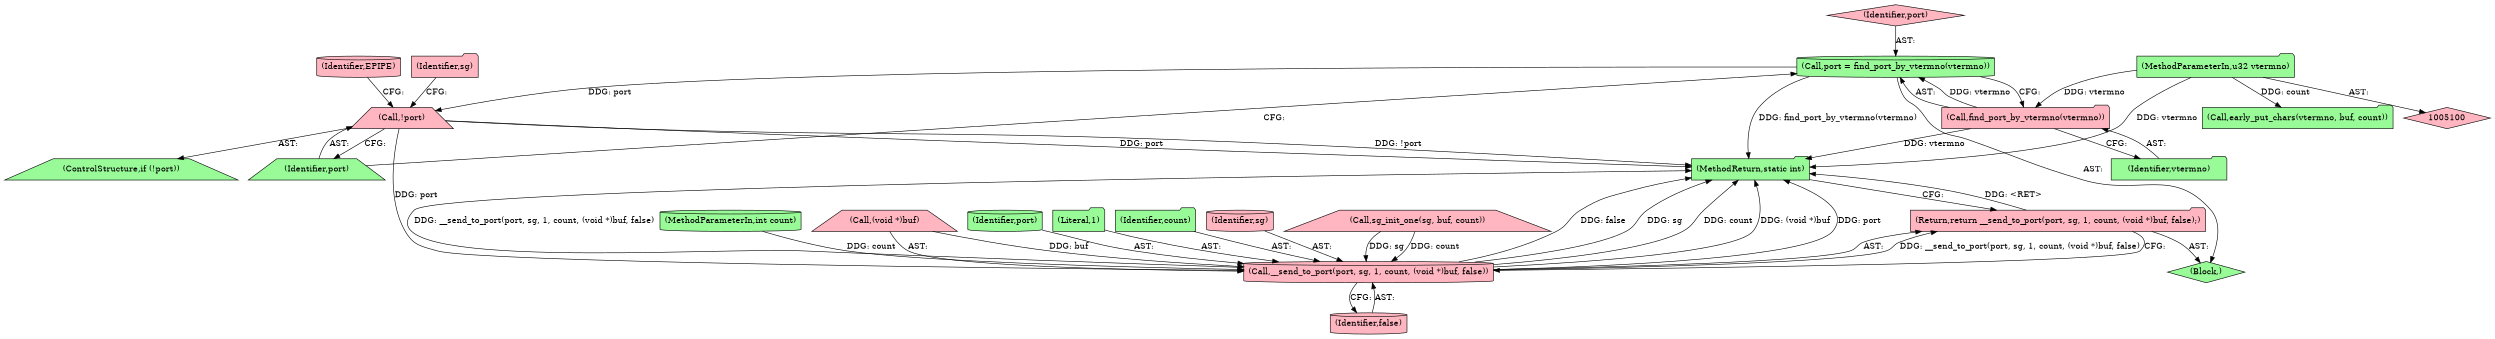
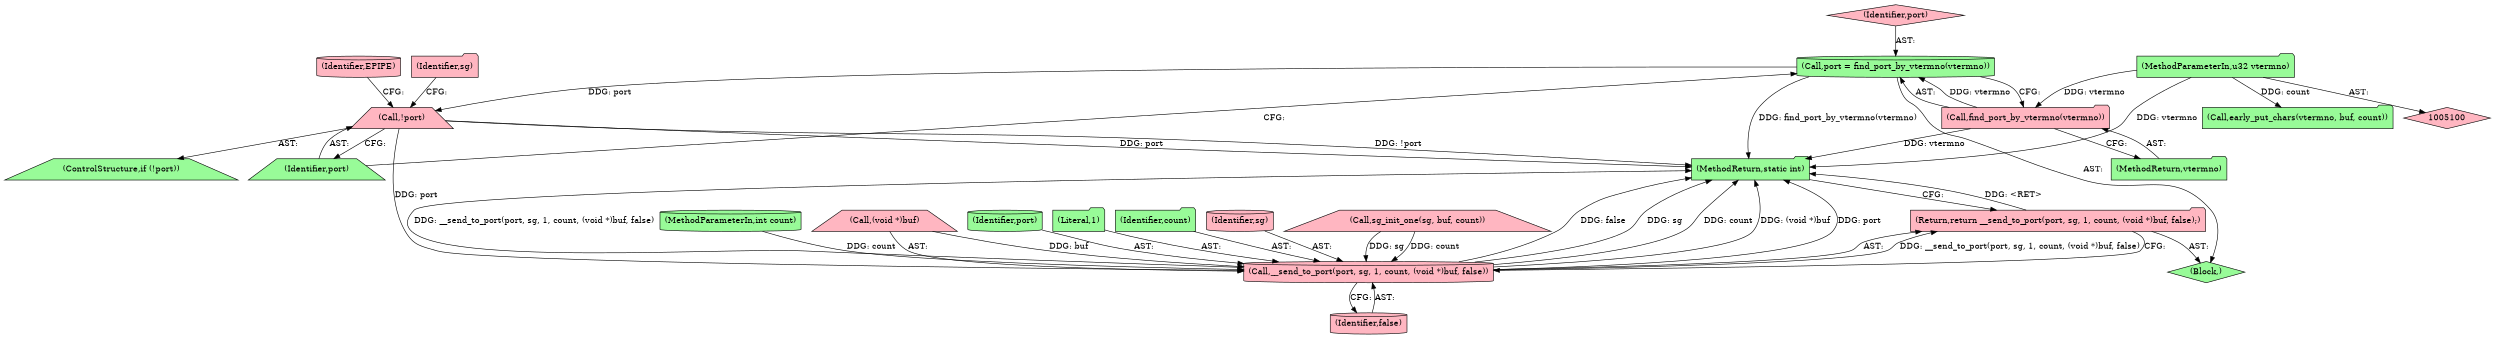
node "(Identifier,vtermno)": label "(Identifier,vtermno)" -> "(MethodReturn,vtermno)"
